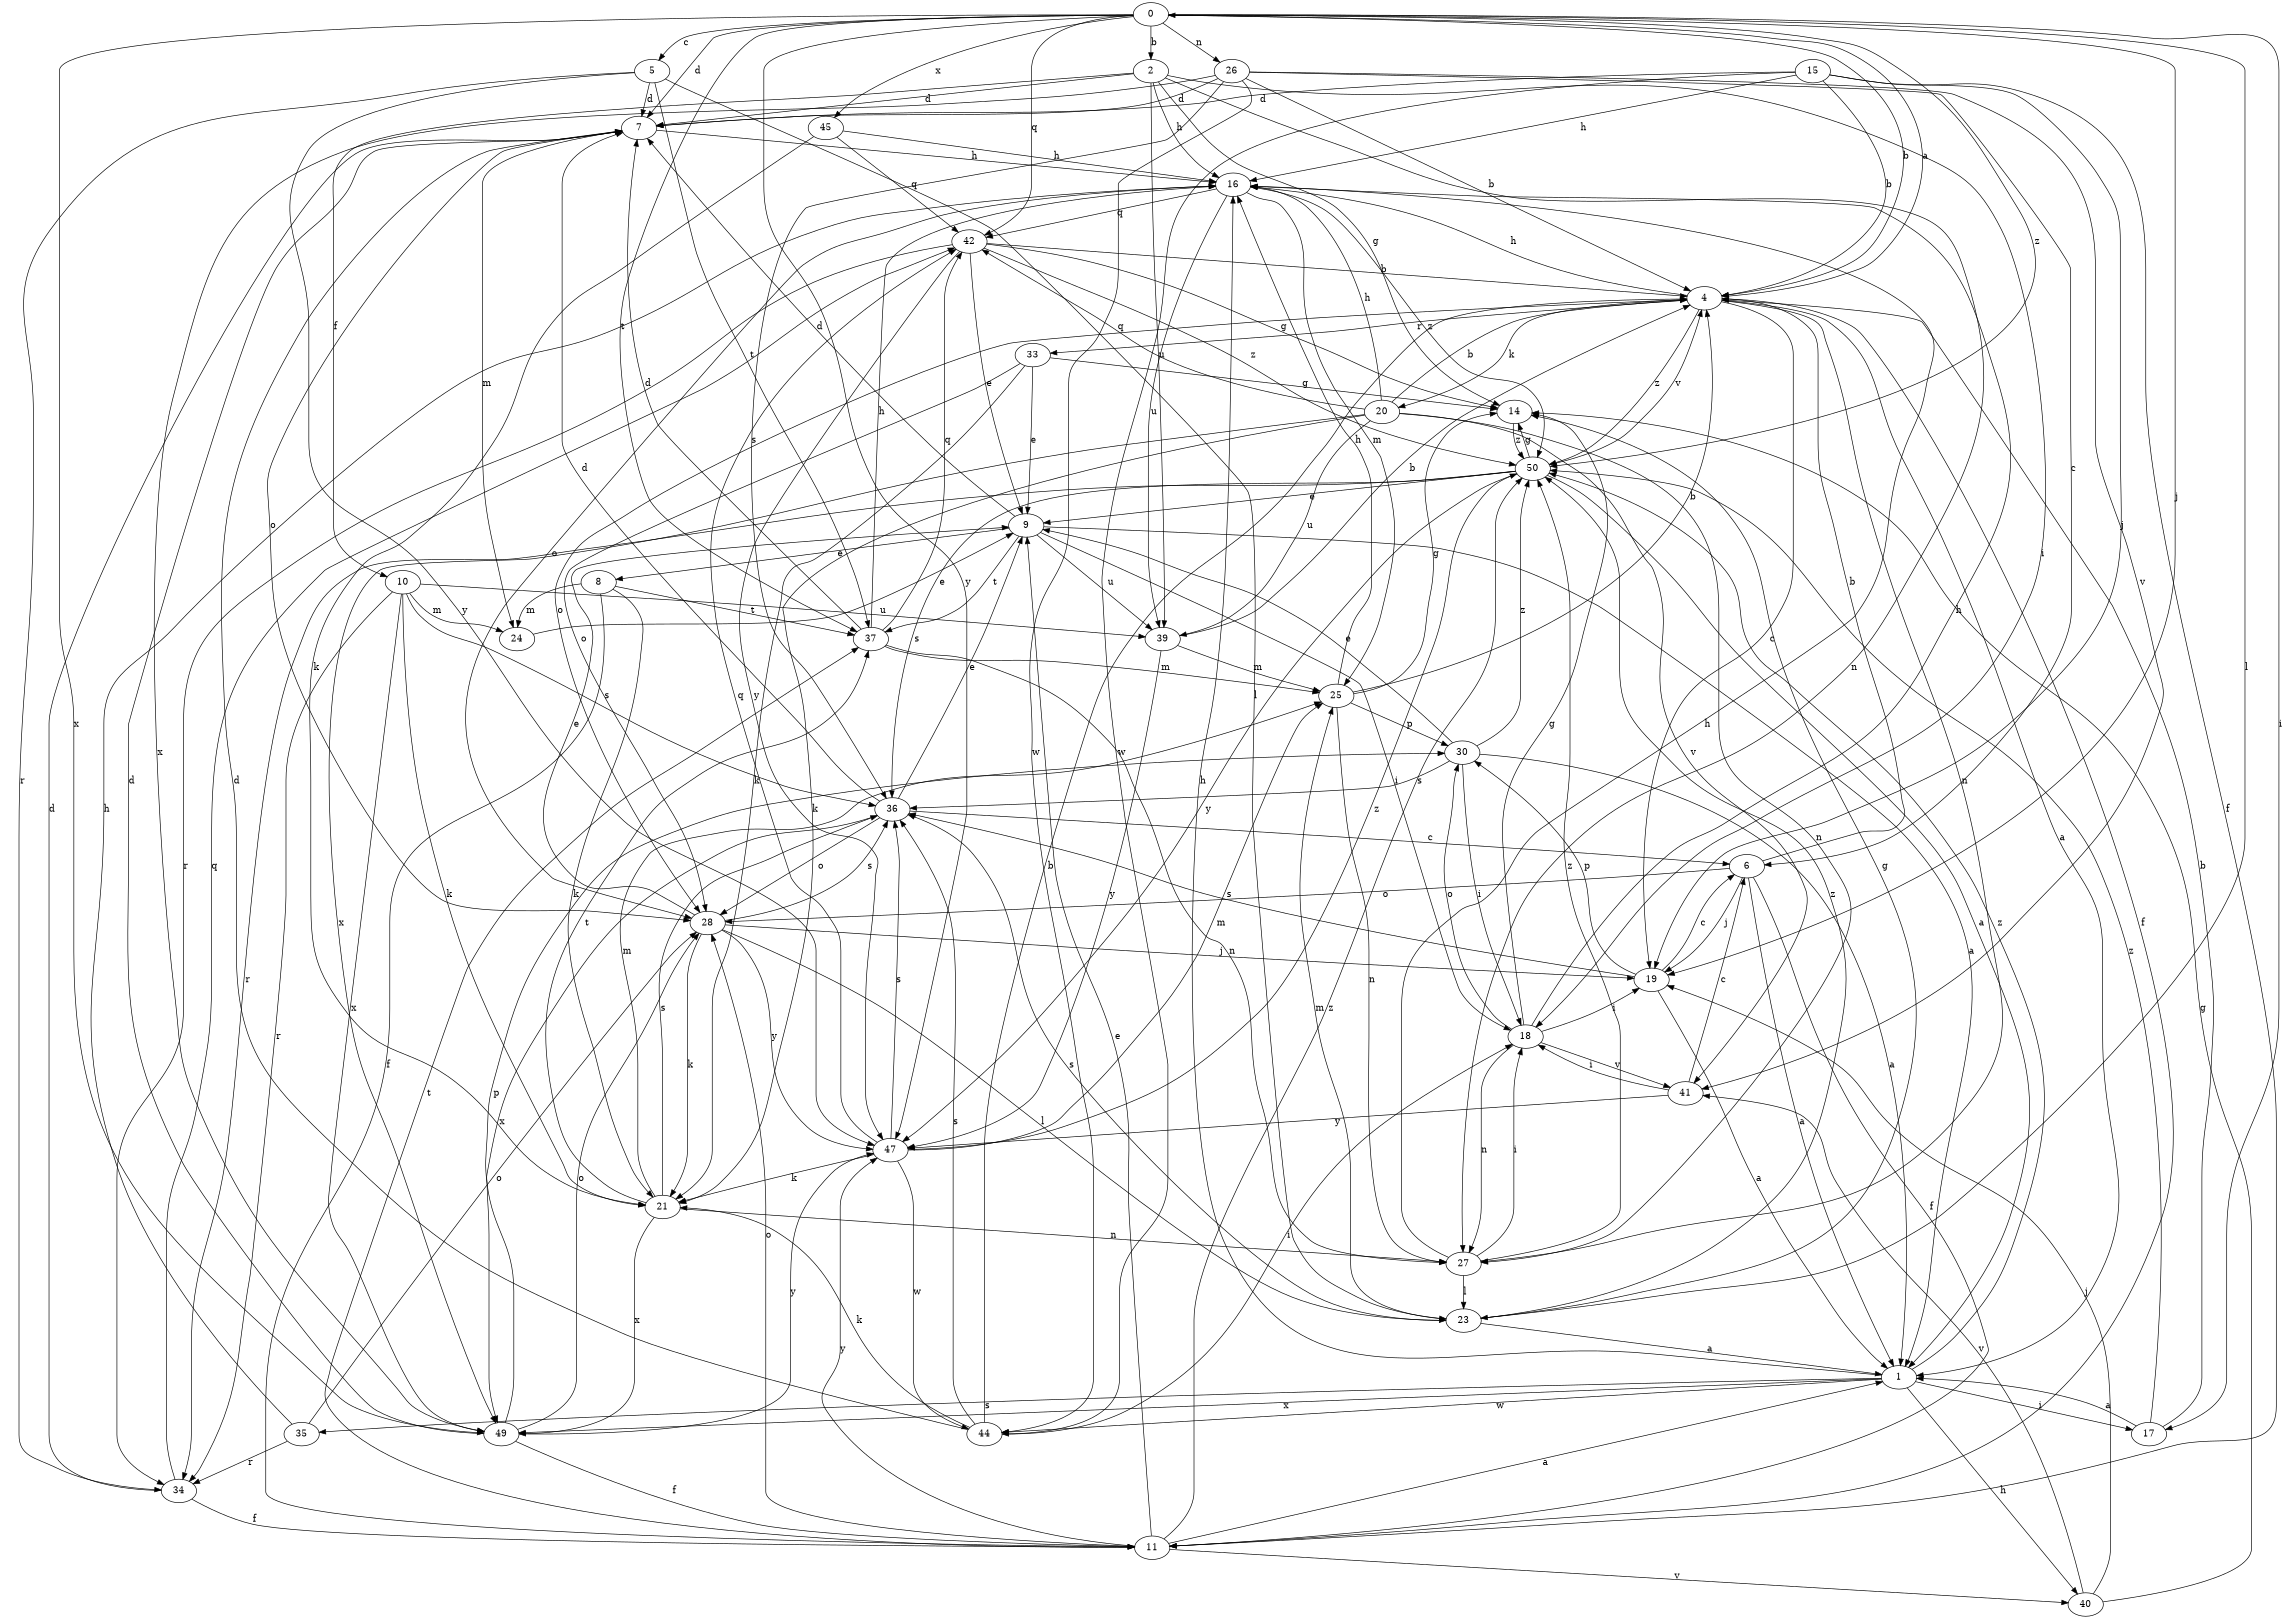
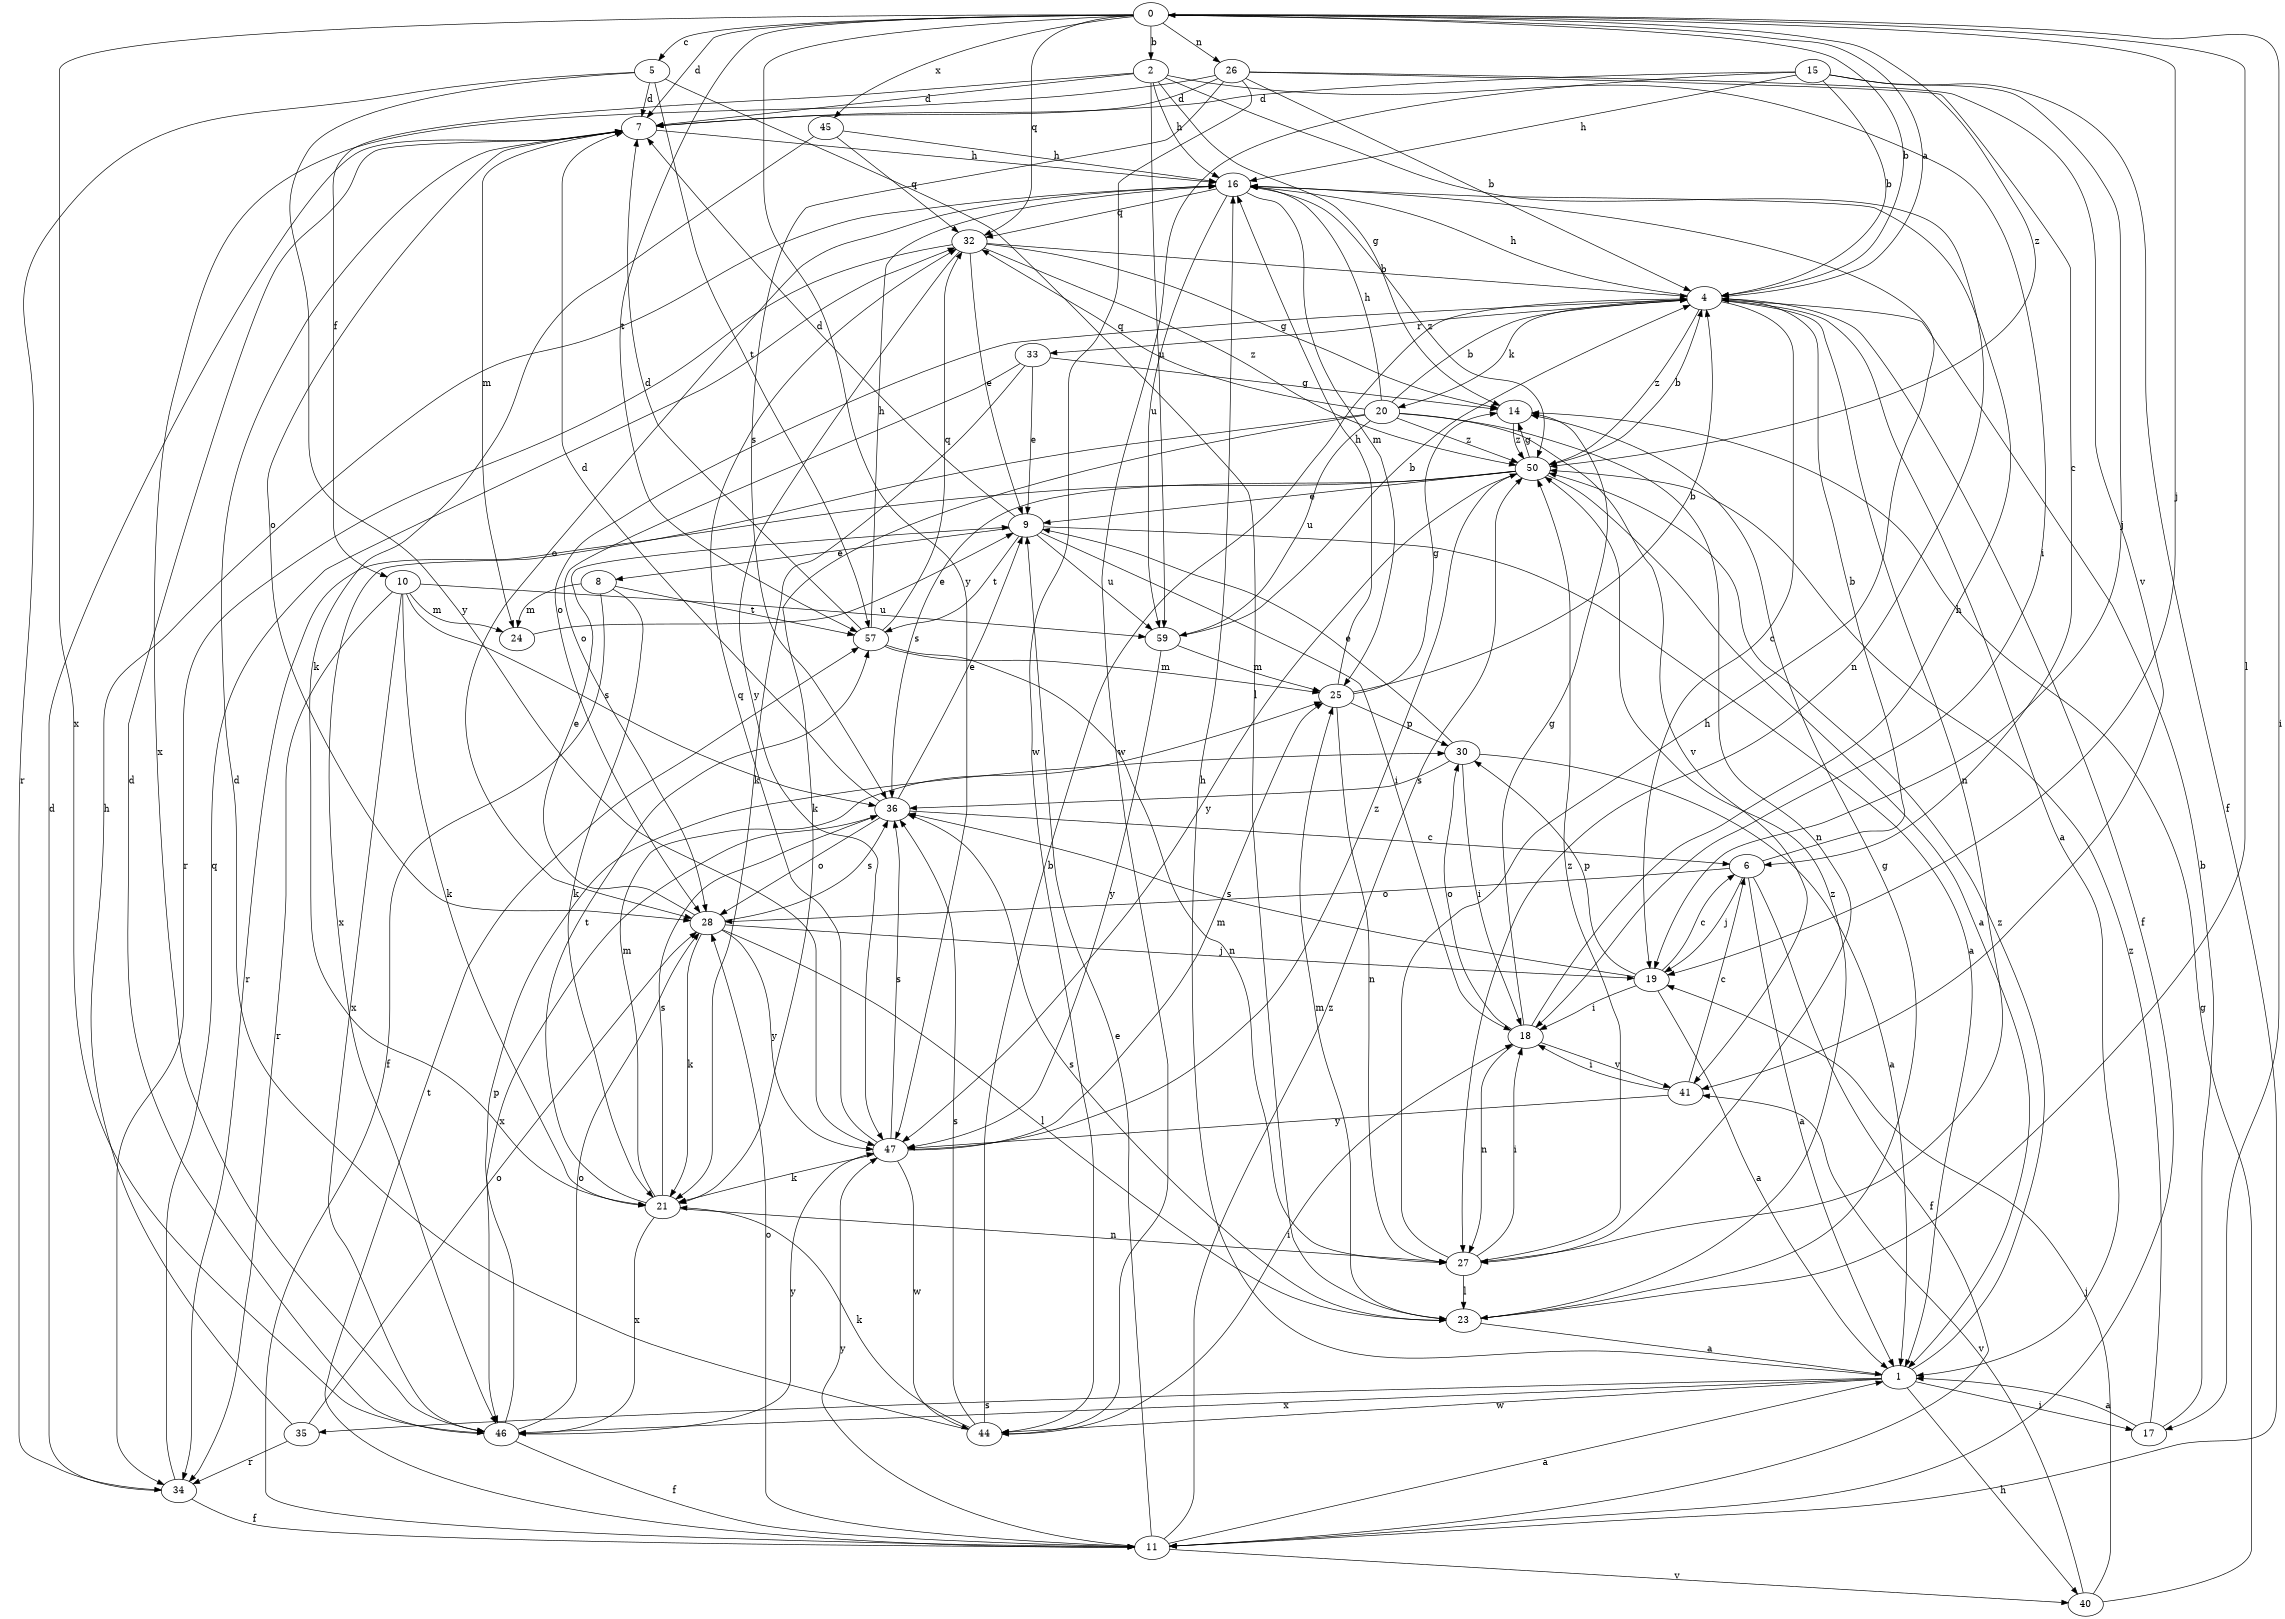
node "42": label "42" -> "32"
edge "50" -> "4": label "v" -> "b"
edge "30" -> "50": now "20" -> "50"
node "37": label "37" -> "57"
node "39": label "39" -> "59"
edge "18" -> "19": reversed
node "49": label "49" -> "46"
